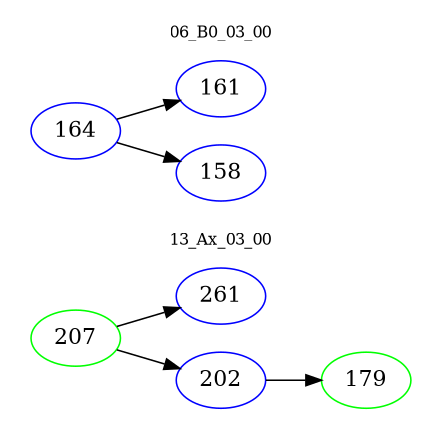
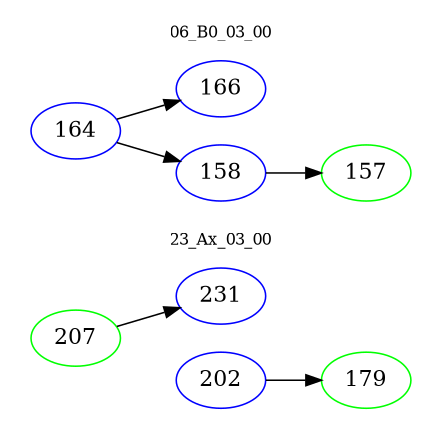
node "161": label "161" -> "166"
node "157": added
cluster "13_Ax_03_00": label "13_Ax_03_00" -> "23_Ax_03_00"
node "261": label "261" -> "231"
edge "207" -> "202": removed
